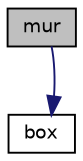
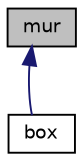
edge "mur" -> "box": reversed
